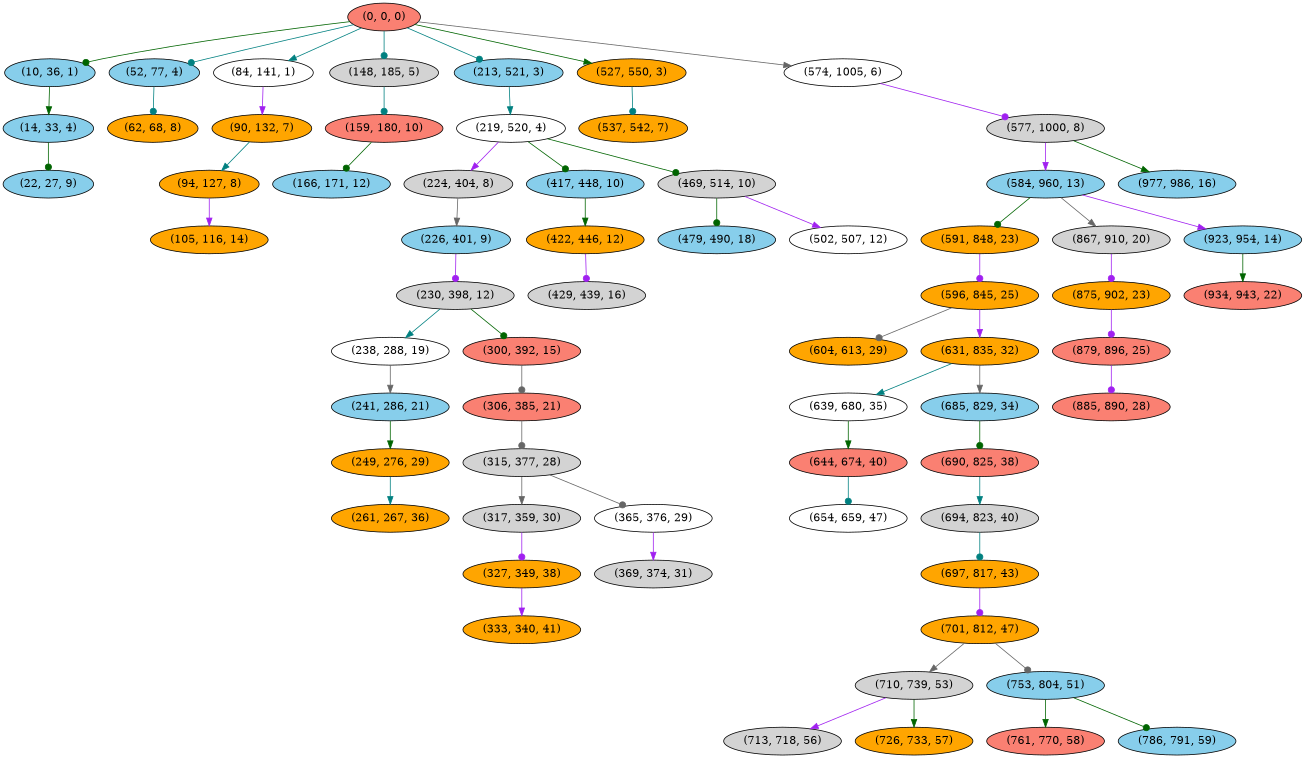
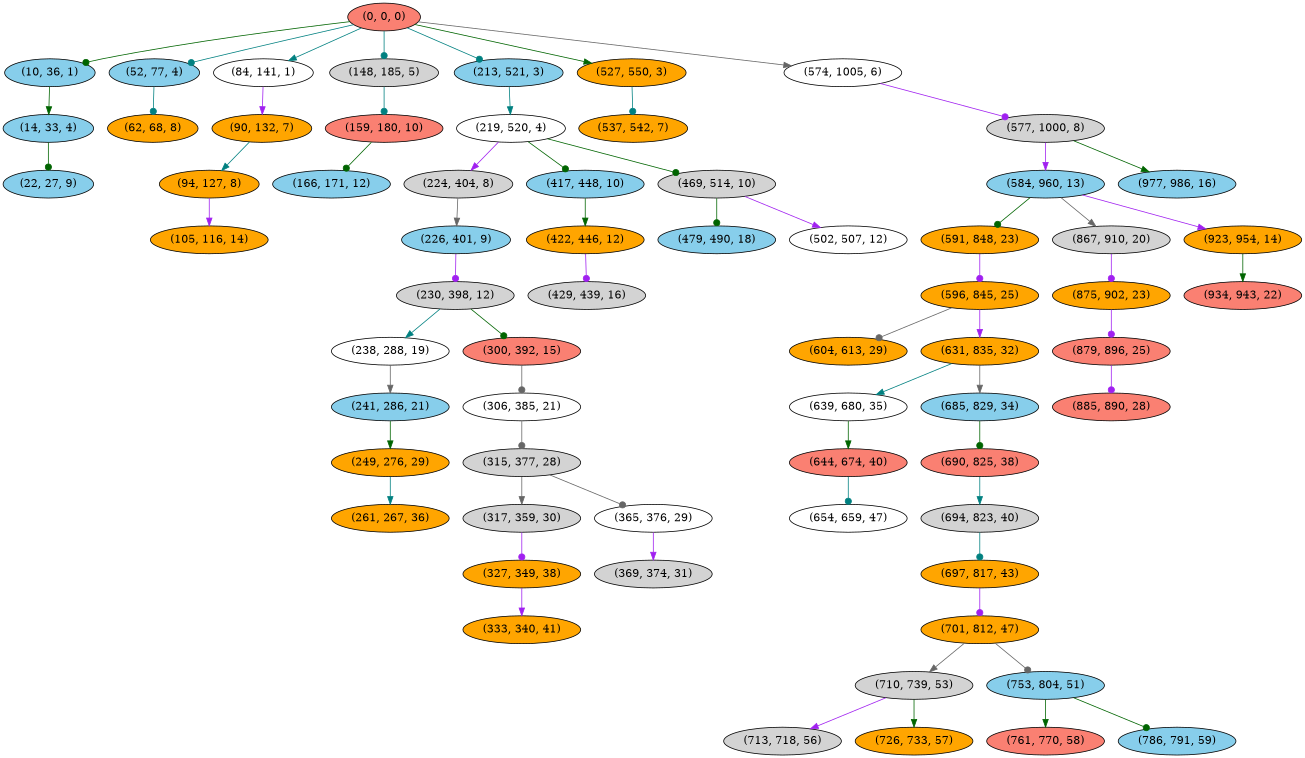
node "(923, 954, 14)": fillcolor skyblue -> orange
node "(306, 385, 21)": fillcolor salmon -> white
